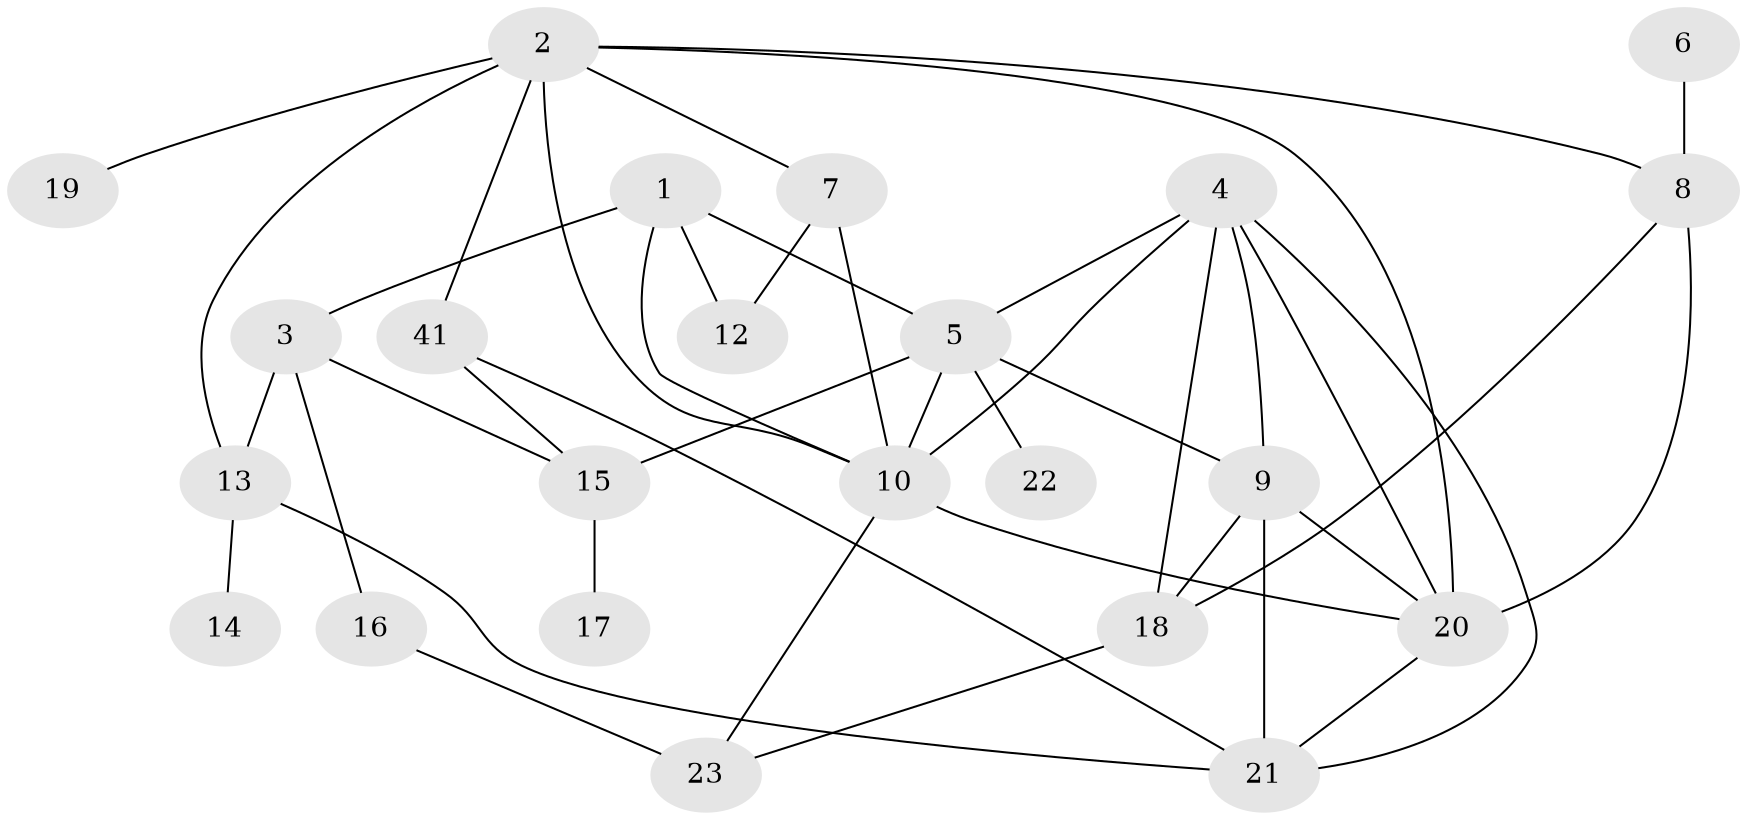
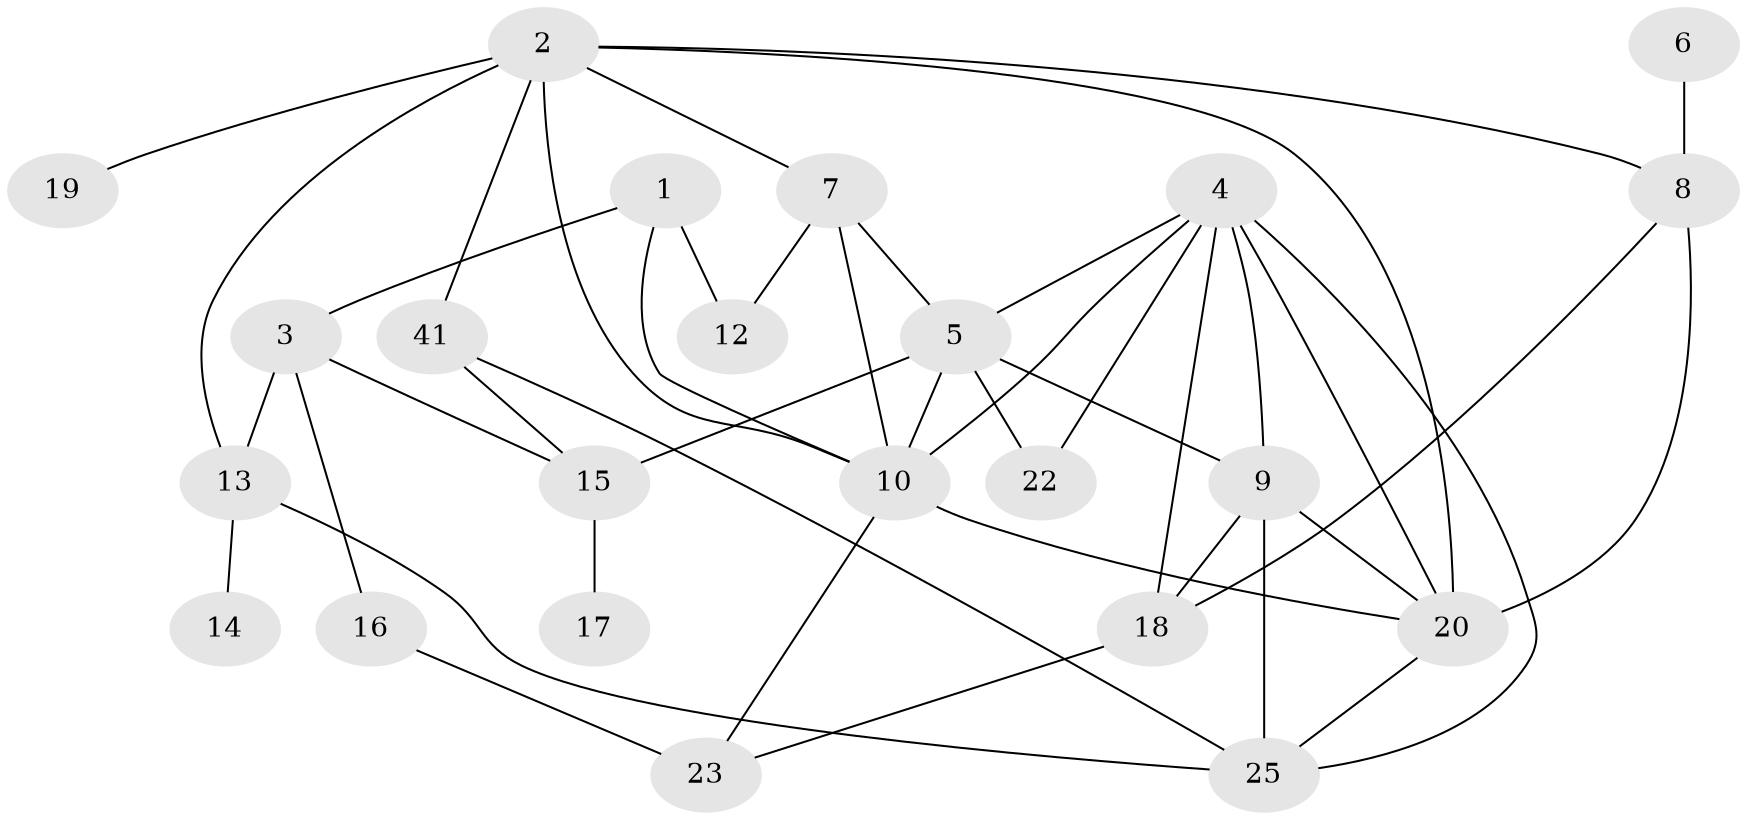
edge "1" -- "5": now "7" -- "5"
edge "4" -- "22": added
node "21": label "21" -> "25"
